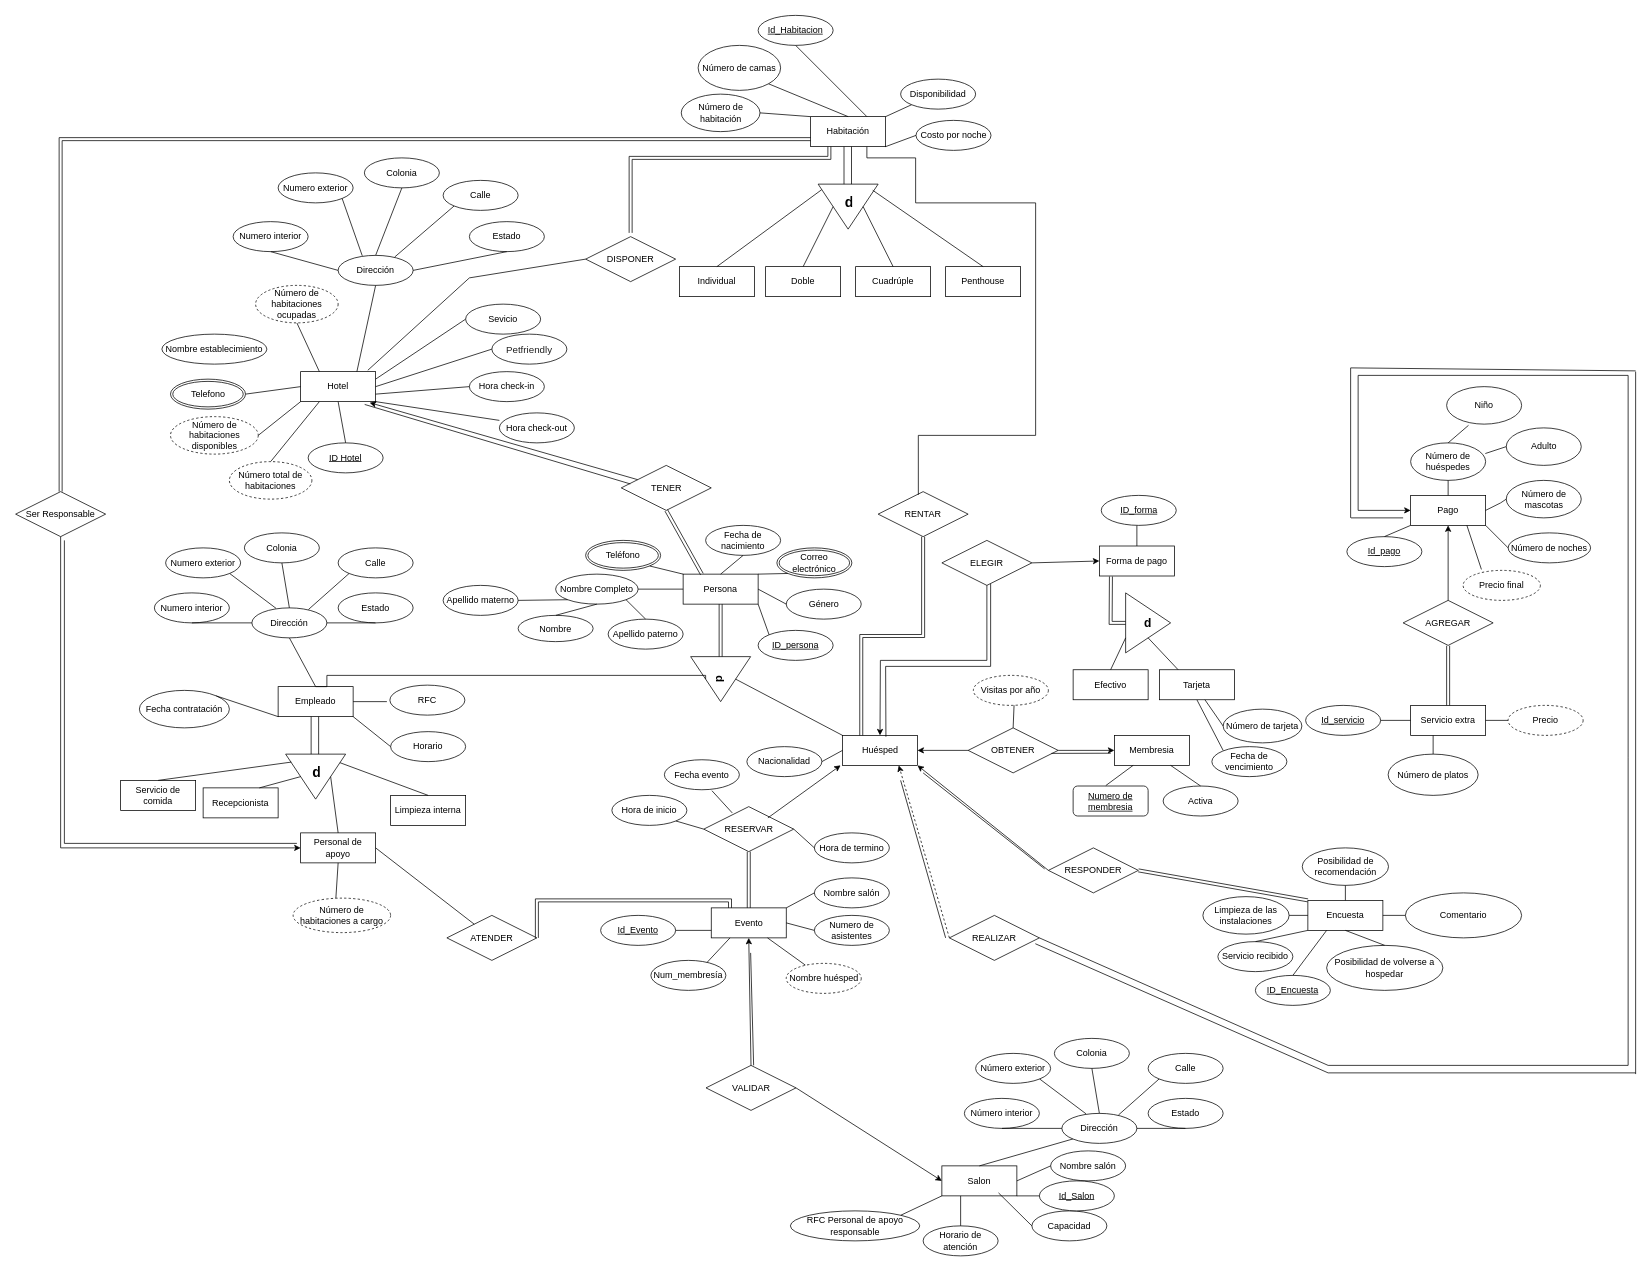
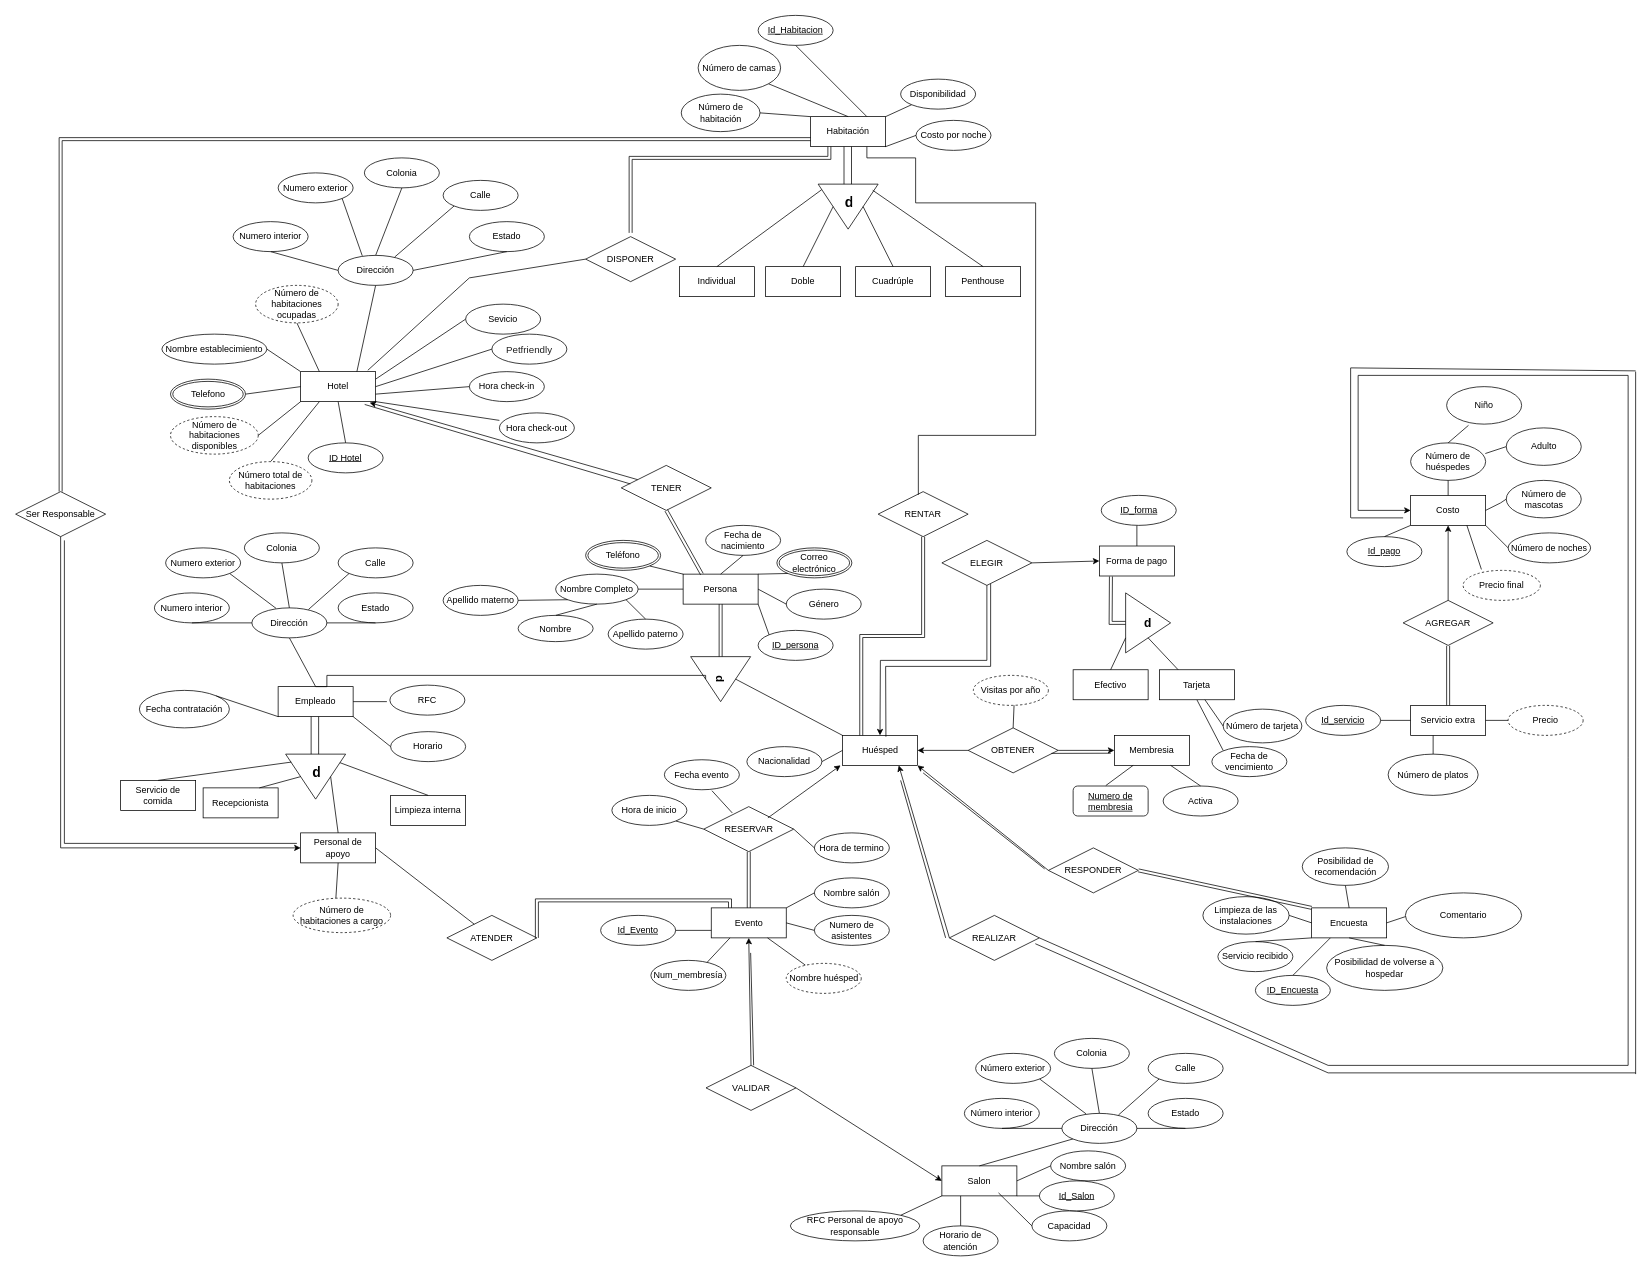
edge "Nombre establecimiento" -- "Hotel": added
node "Pago": label "Pago" -> "Costo"
edge "REALIZAR" -> "Huésped": style dashed -> solid
node "Encuesta": moved (1345, 915) -> (1349, 923)
